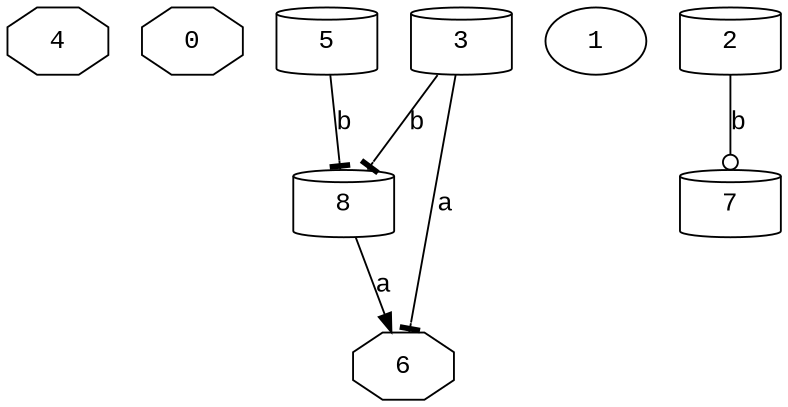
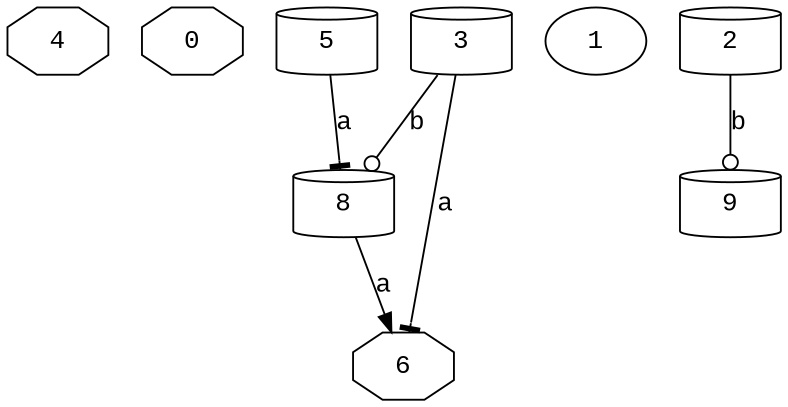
edge "3" -> "8": arrowhead tee -> odot
edge "5" -> "8": label "b" -> "a"
node "7": label "7" -> "9"
